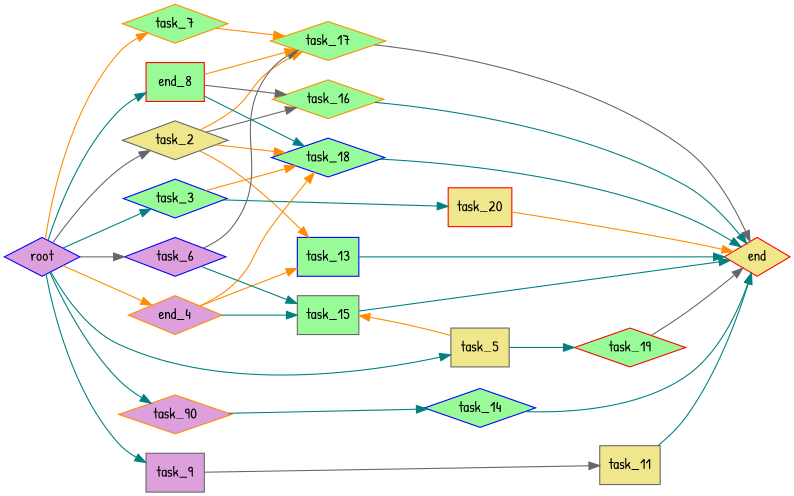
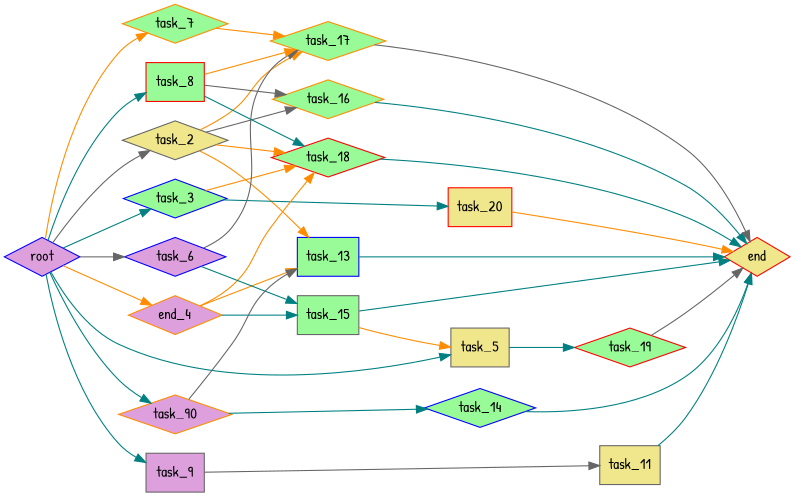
node "end_8": label "end_8" -> "task_8"
node "task_18": color blue -> red
edge "task_5" -> "task_15": reversed
edge "task_90" -> "task_13": added
